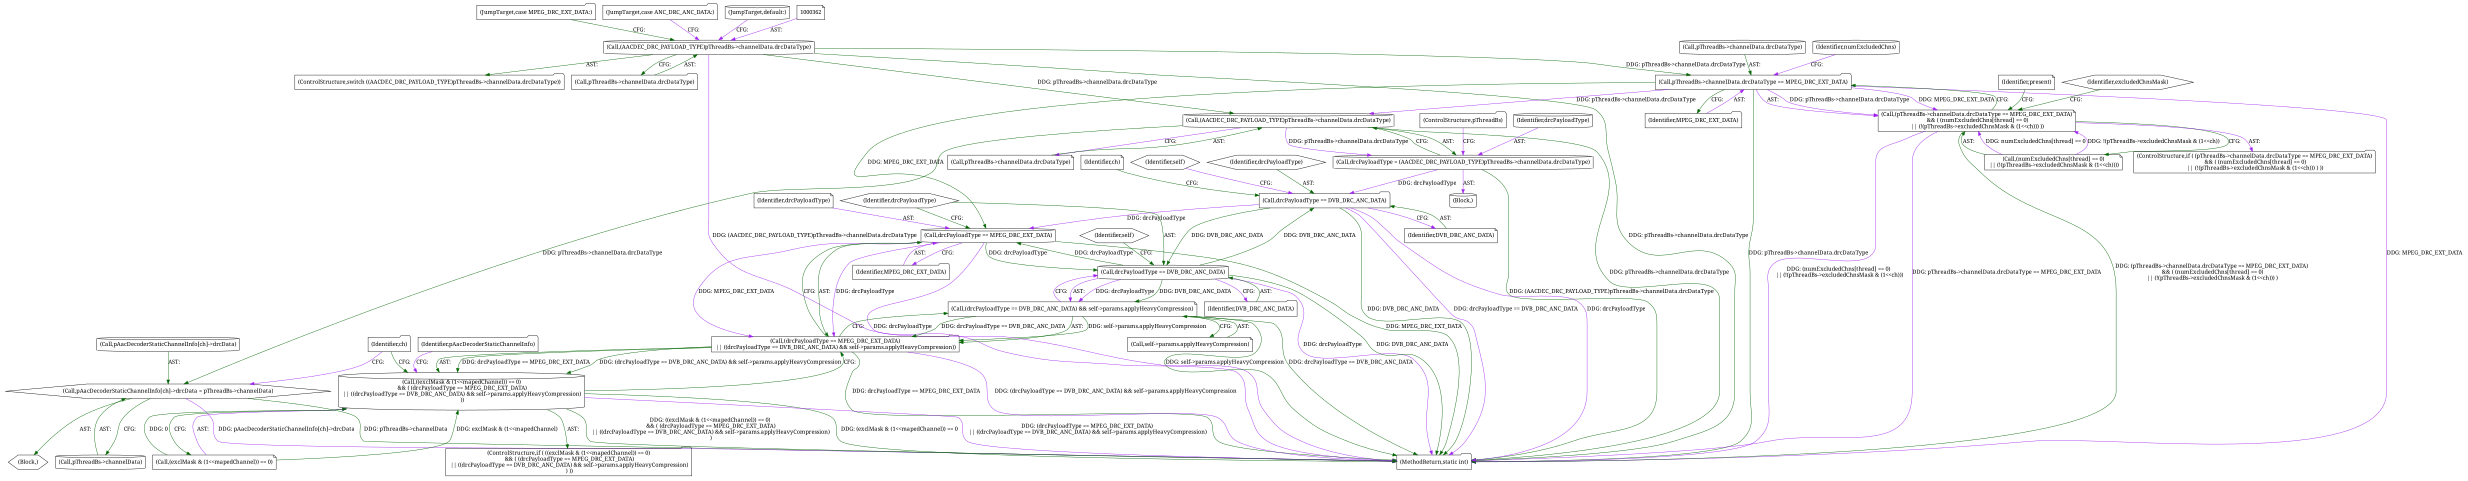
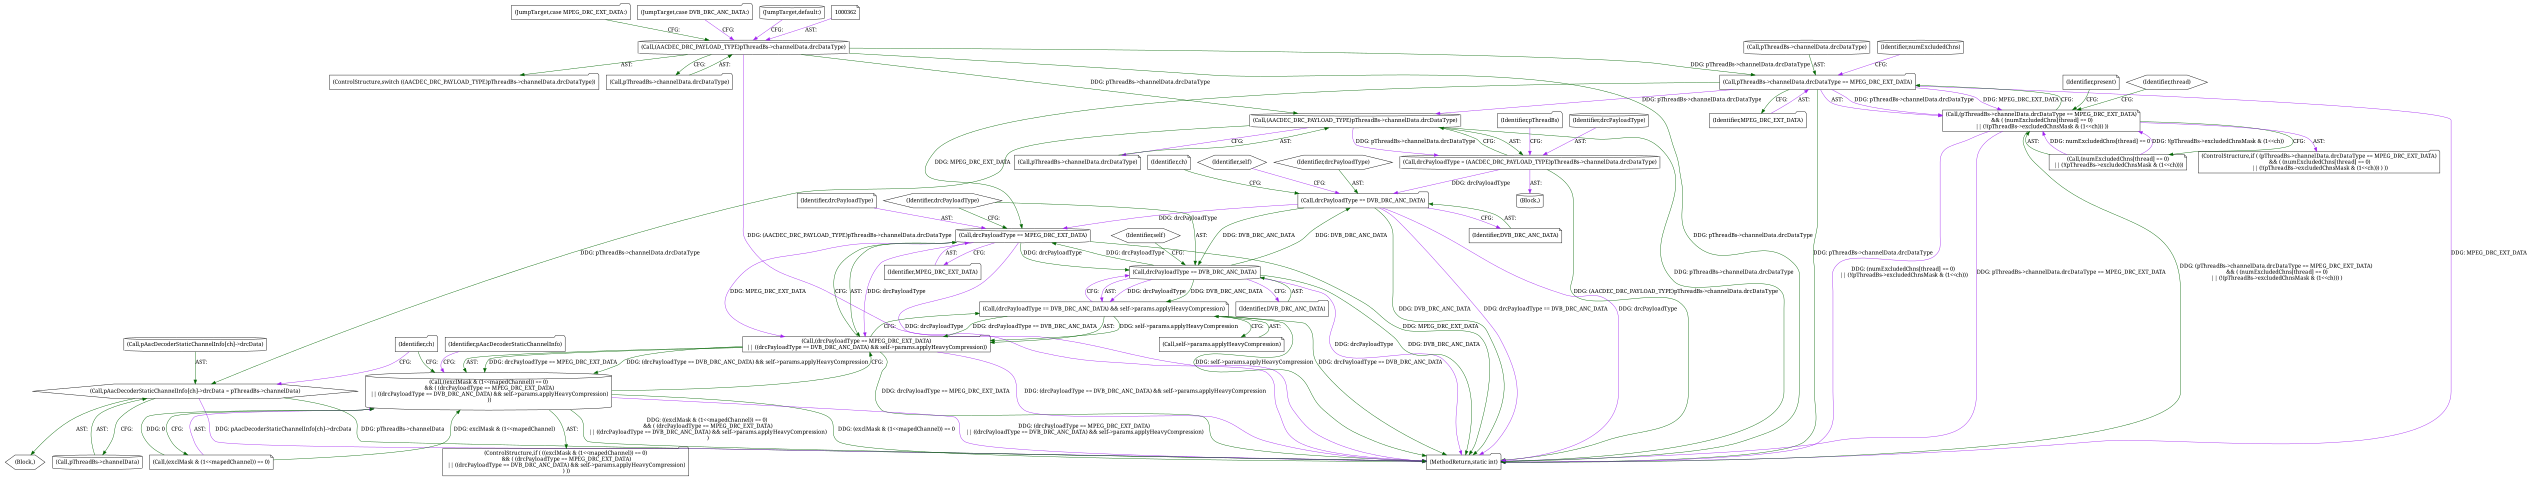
node "(JumpTarget,case ANC_DRC_ANC_DATA:)": label "(JumpTarget,case ANC_DRC_ANC_DATA:)" -> "(JumpTarget,case DVB_DRC_ANC_DATA:)"
node "(Identifier,excludedChnsMask)": label "(Identifier,excludedChnsMask)" -> "(Identifier,thread)"
node "(ControlStructure,pThreadBs)": label "(ControlStructure,pThreadBs)" -> "(Identifier,pThreadBs)"
